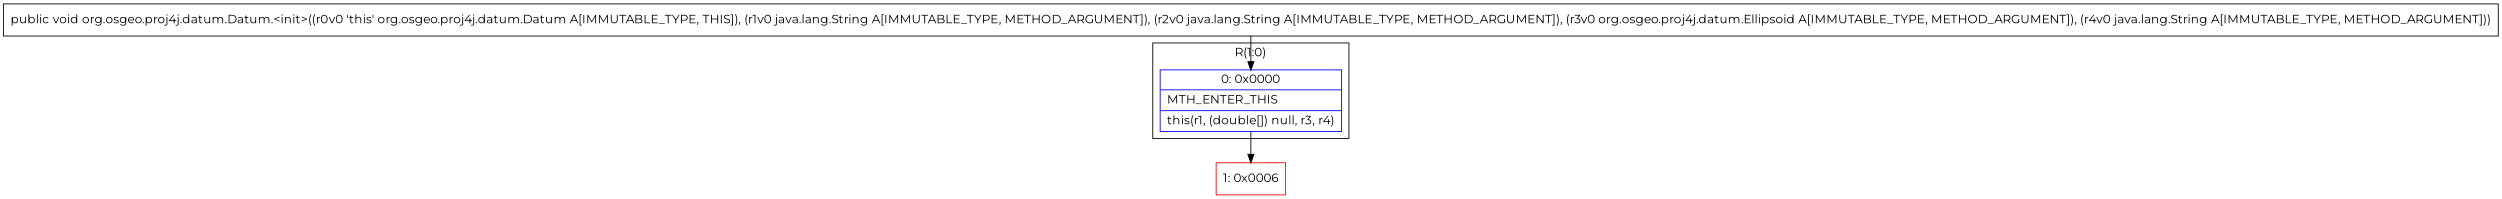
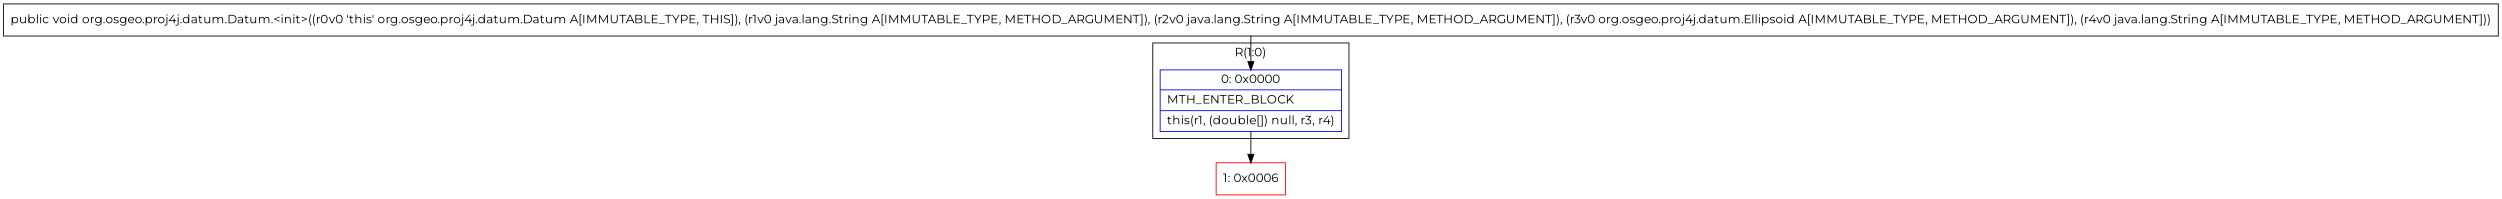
node "0: 0x0000": text "MTH_ENTER_THIS" -> "MTH_ENTER_BLOCK"
